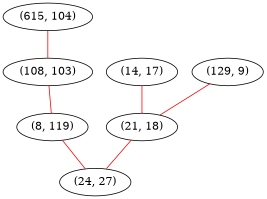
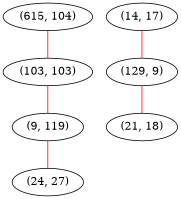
node "(108, 103)": label "(108, 103)" -> "(103, 103)"
edge "(14, 17)" -- "(21, 18)": now "(14, 17)" -- "(129, 9)"
node "(8, 119)": label "(8, 119)" -> "(9, 119)"
edge "(21, 18)" -- "(24, 27)": removed
